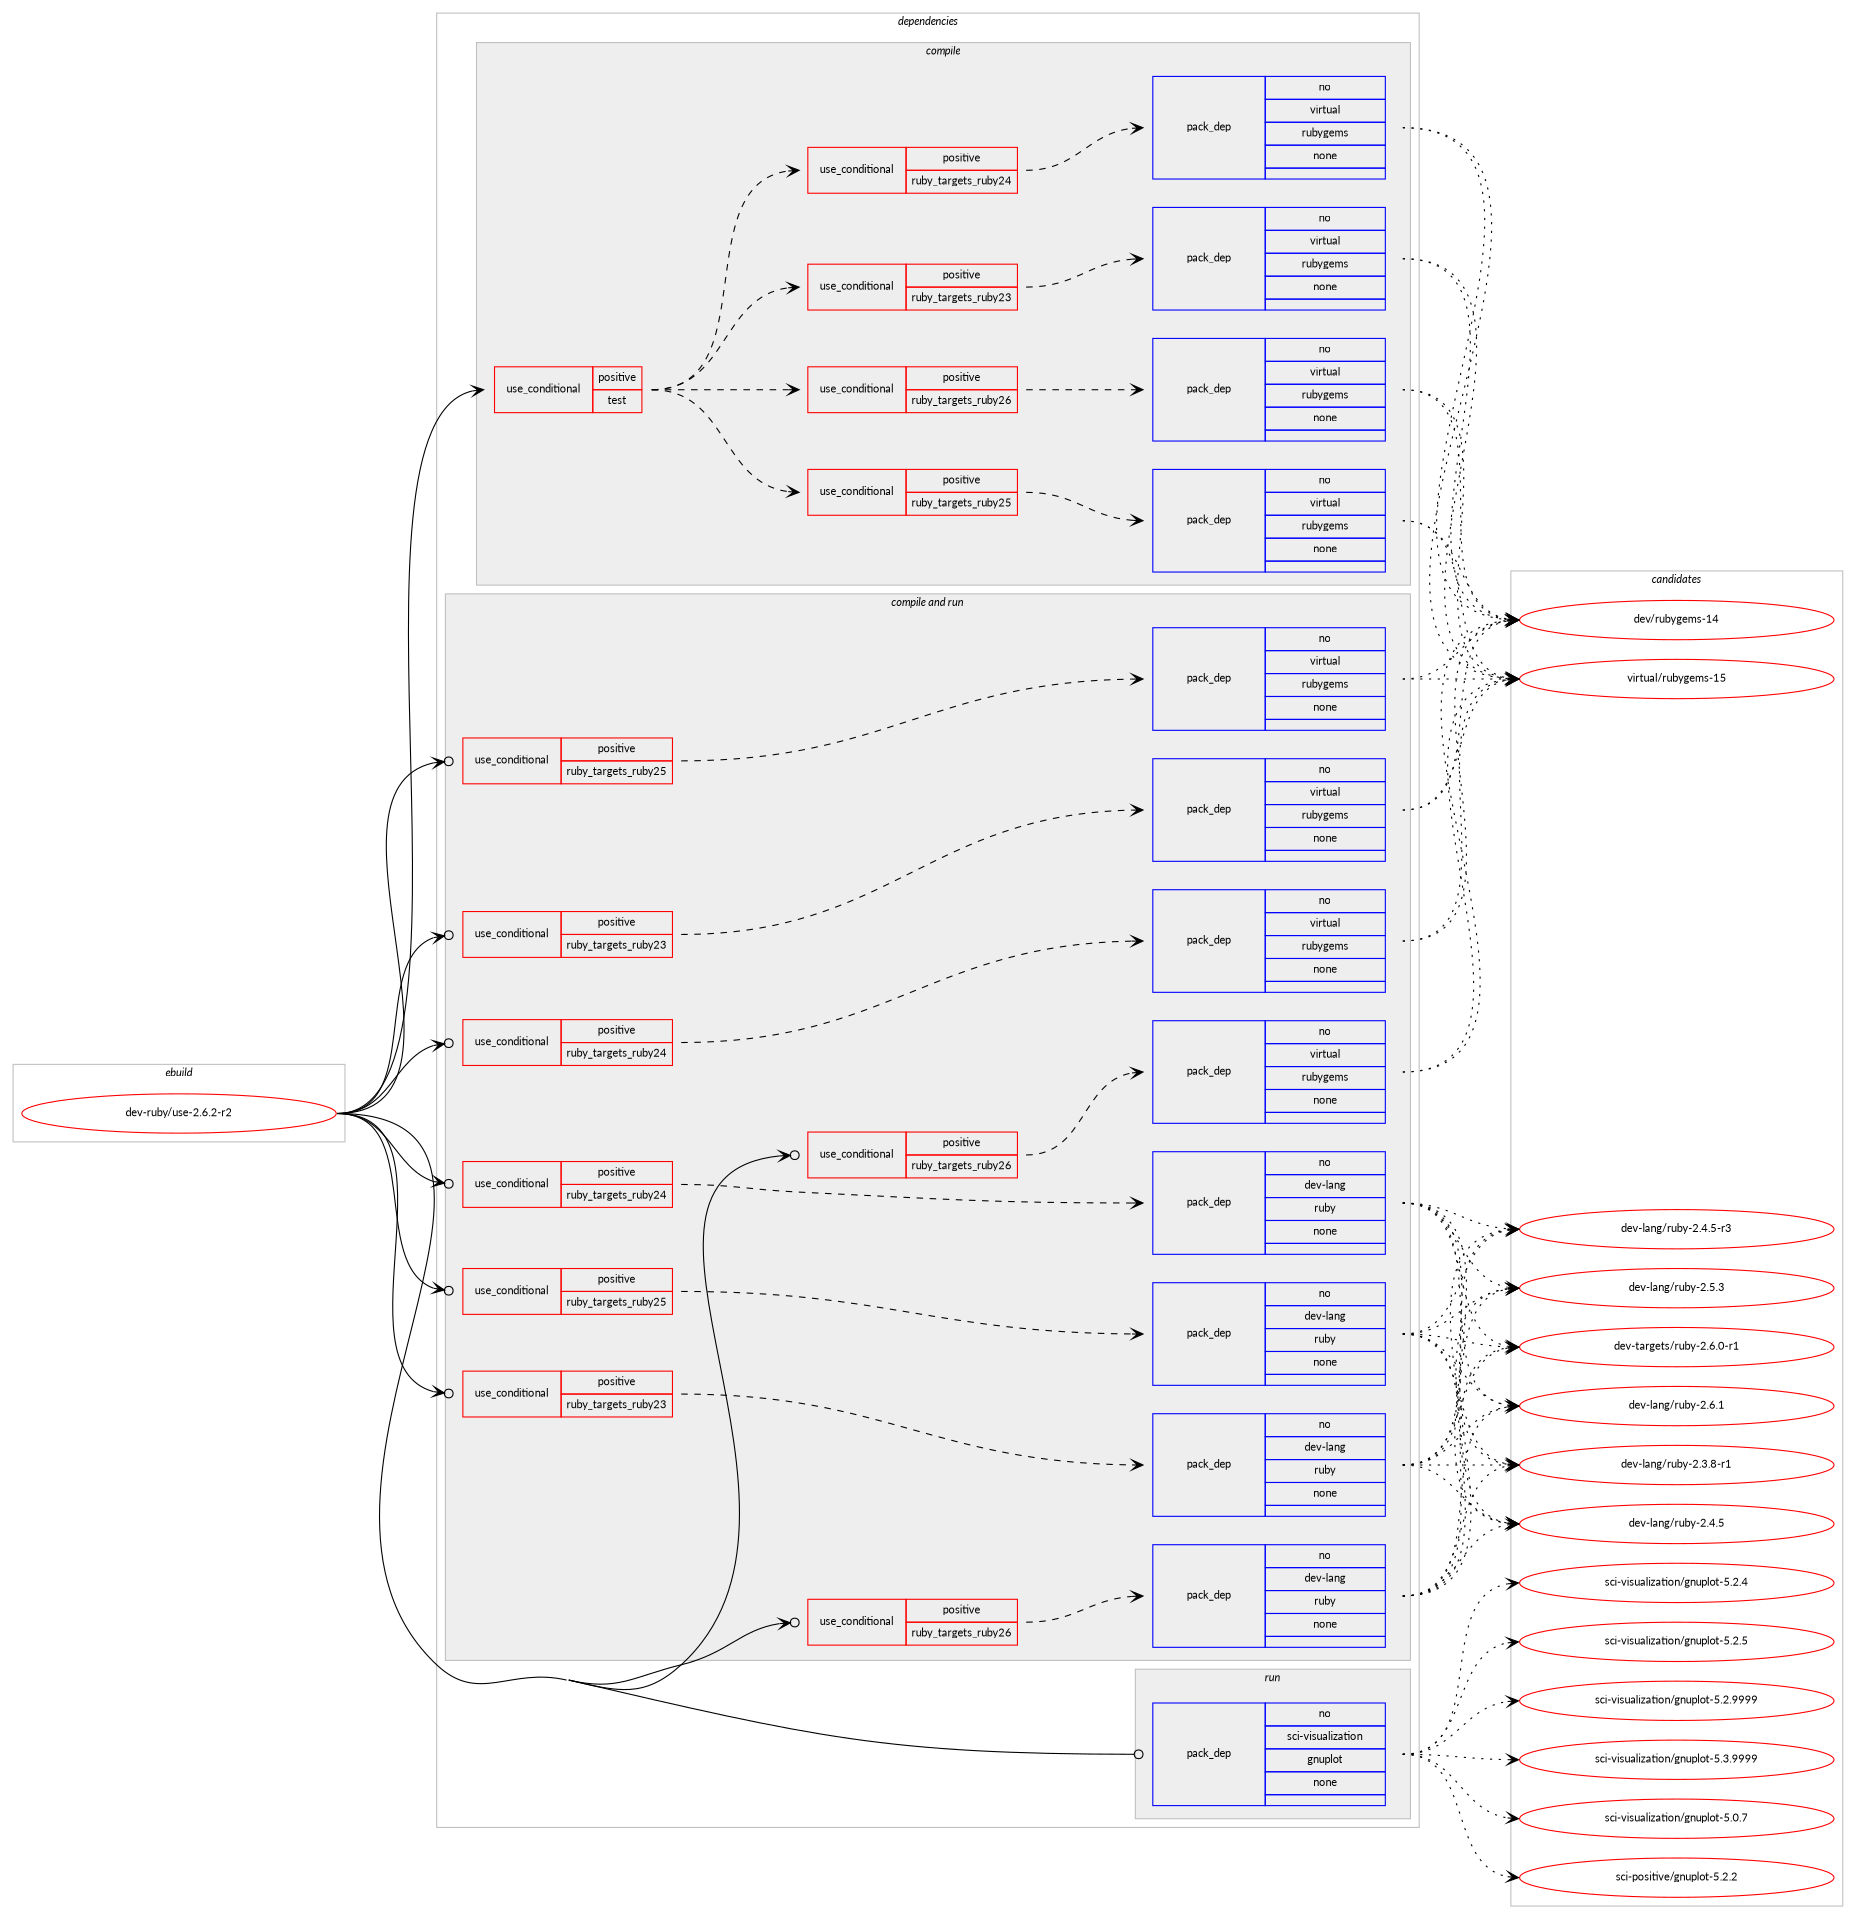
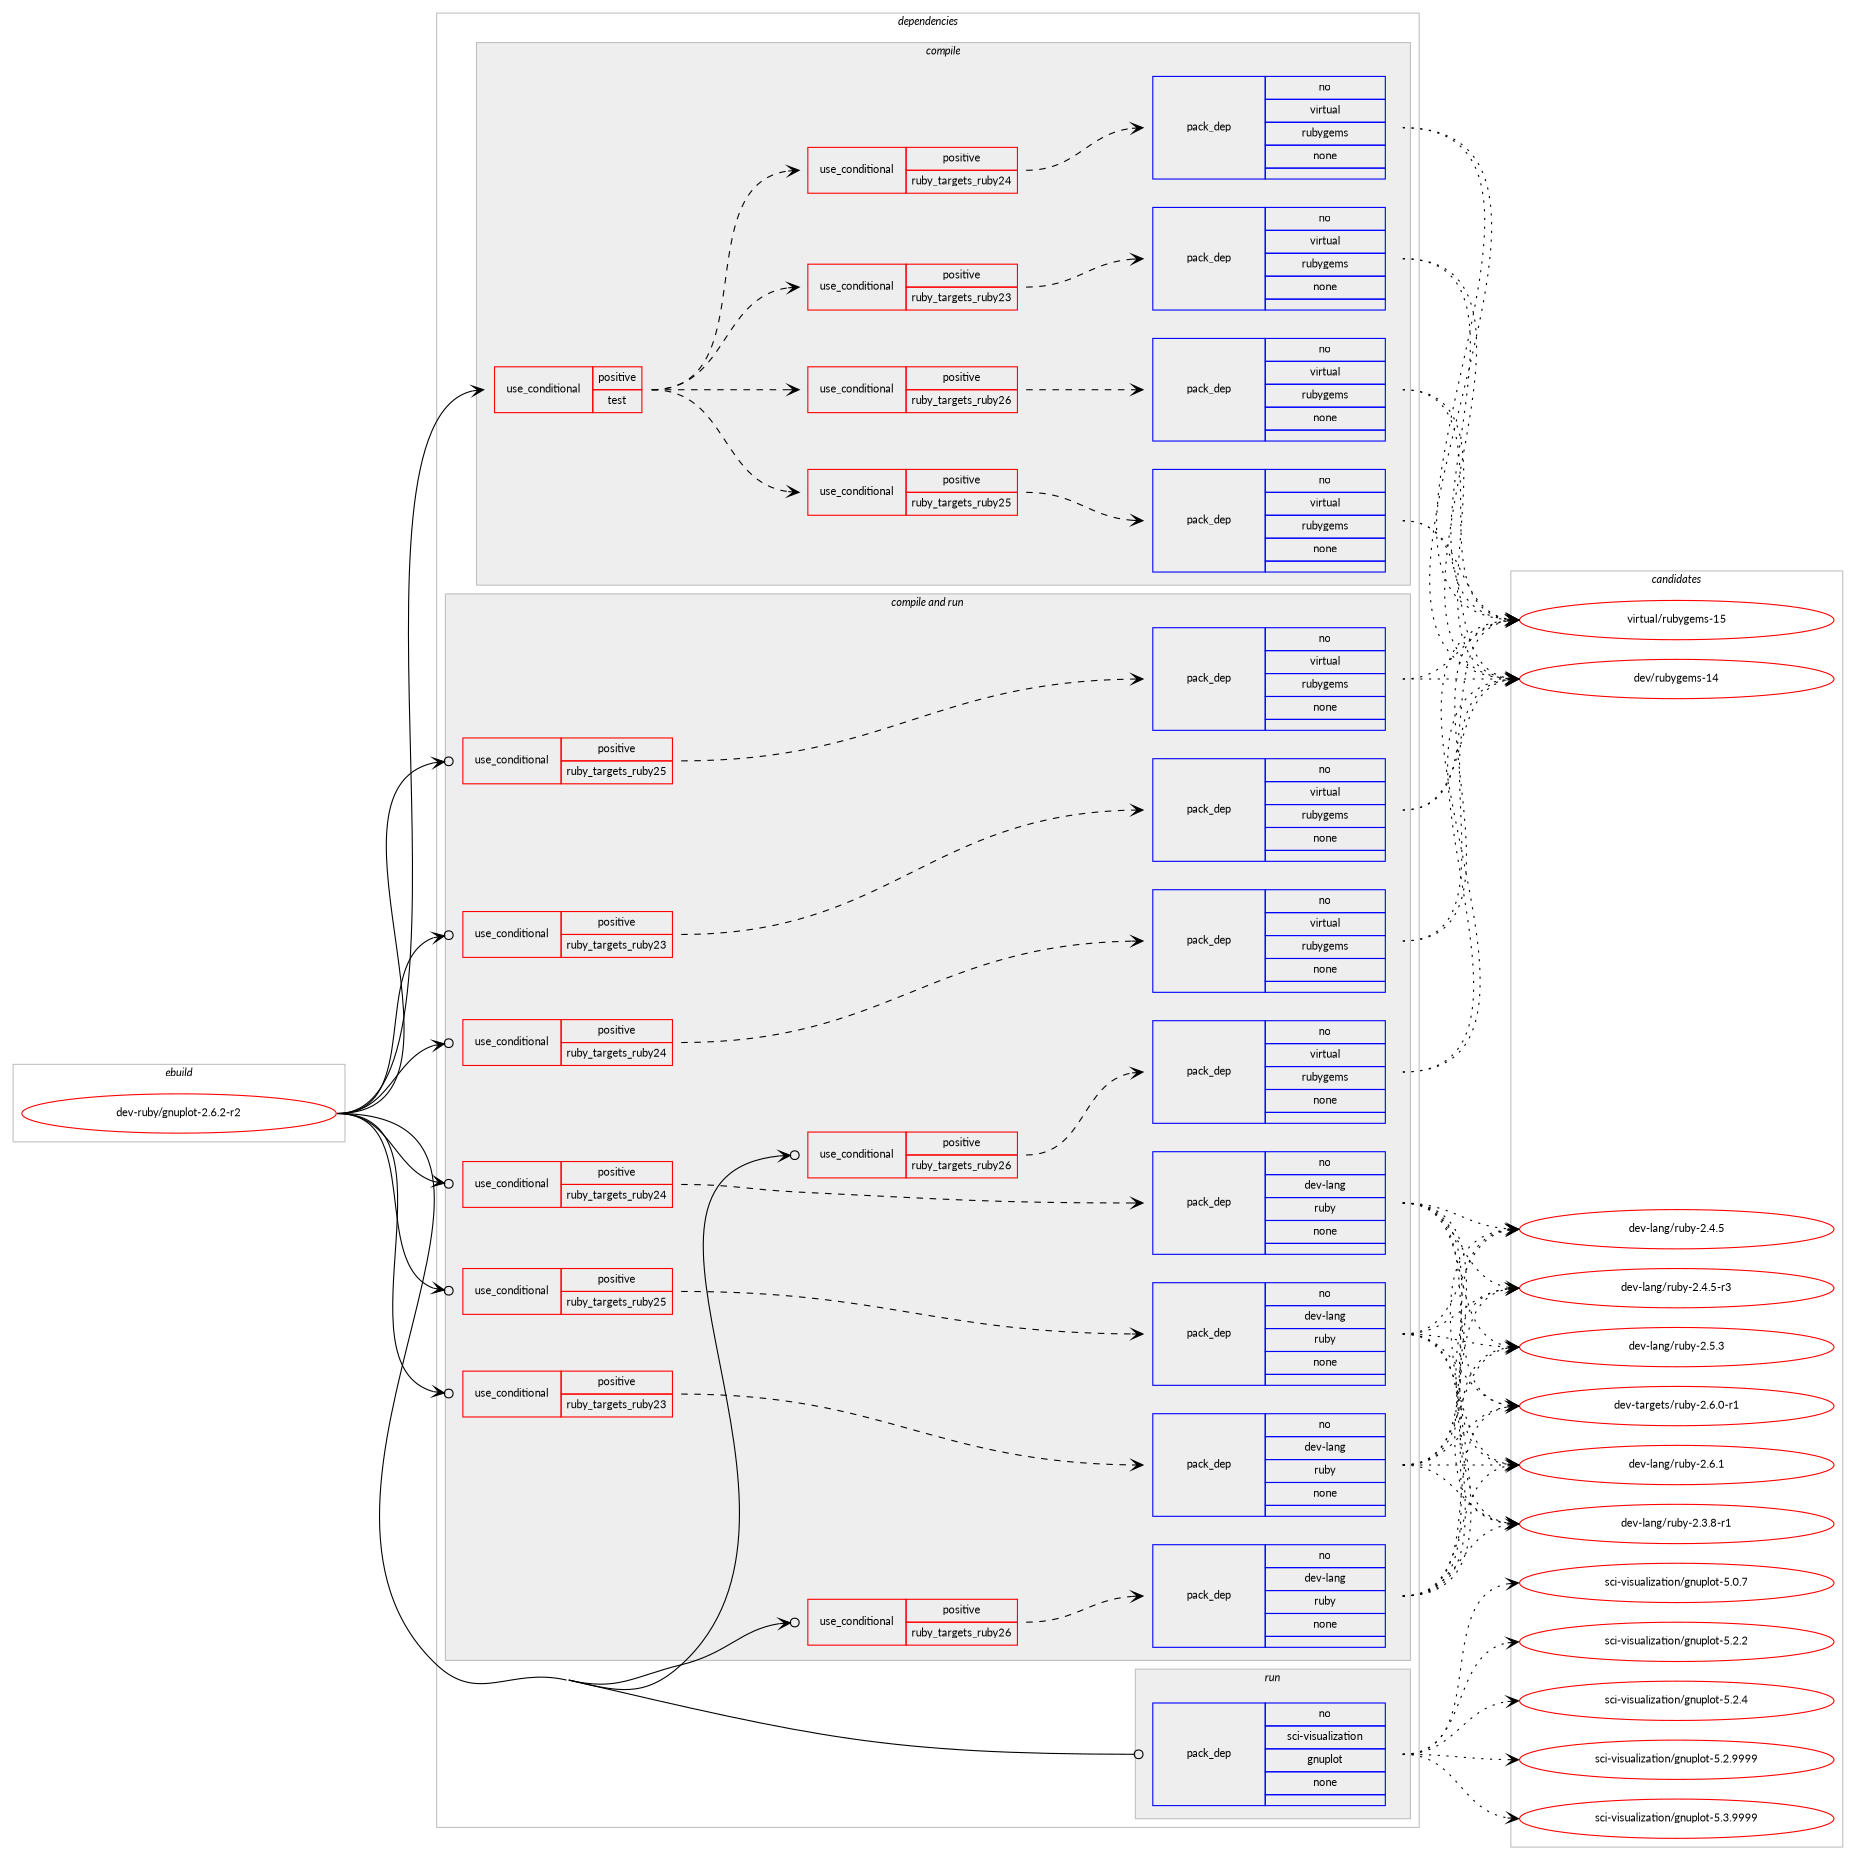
node "dev-ruby/use-2.6.2-r2": label "dev-ruby/use-2.6.2-r2" -> "dev-ruby/gnuplot-2.6.2-r2"
node "sci-visualization/gnuplot-5.2.5": removed
node "sci-positive/gnuplot-5.2.2": label "sci-positive/gnuplot-5.2.2" -> "sci-visualization/gnuplot-5.2.2"
